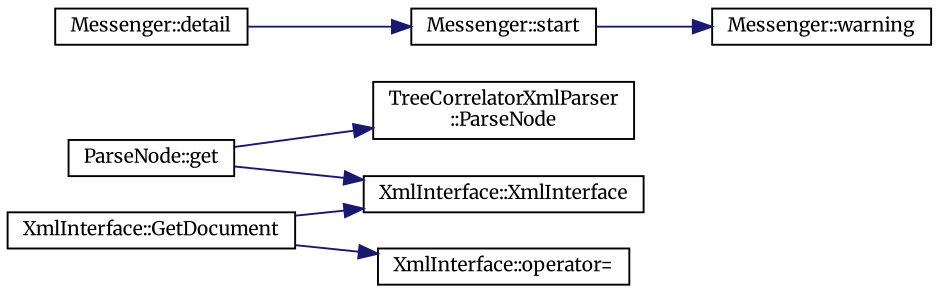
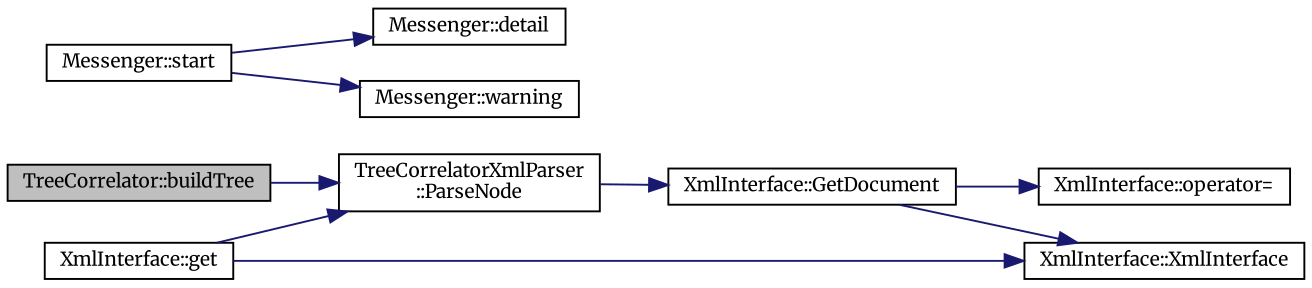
edge "Messenger::detail" -> "Messenger::start": reversed
node "ParseNode::get": label "ParseNode::get" -> "XmlInterface::get"
node "TreeCorrelator::buildTree": added
edge "TreeCorrelatorXmlParser ::ParseNode" -> "XmlInterface::GetDocument": added
